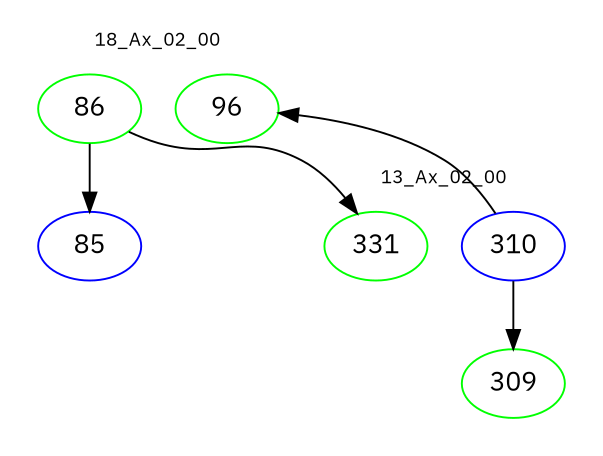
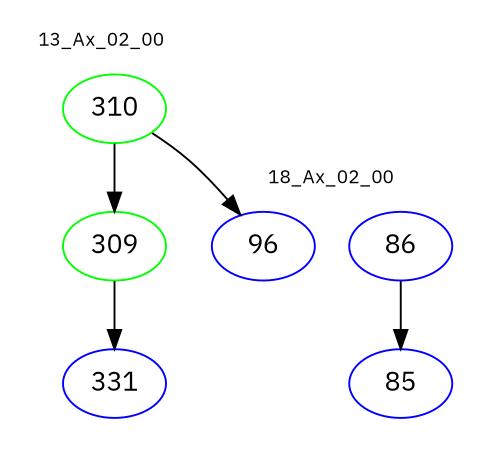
node "86": color green -> blue
node "96": color green -> blue
edge "86" -> "331": now "309" -> "331"
node "331": color green -> blue
node "310": color blue -> green
